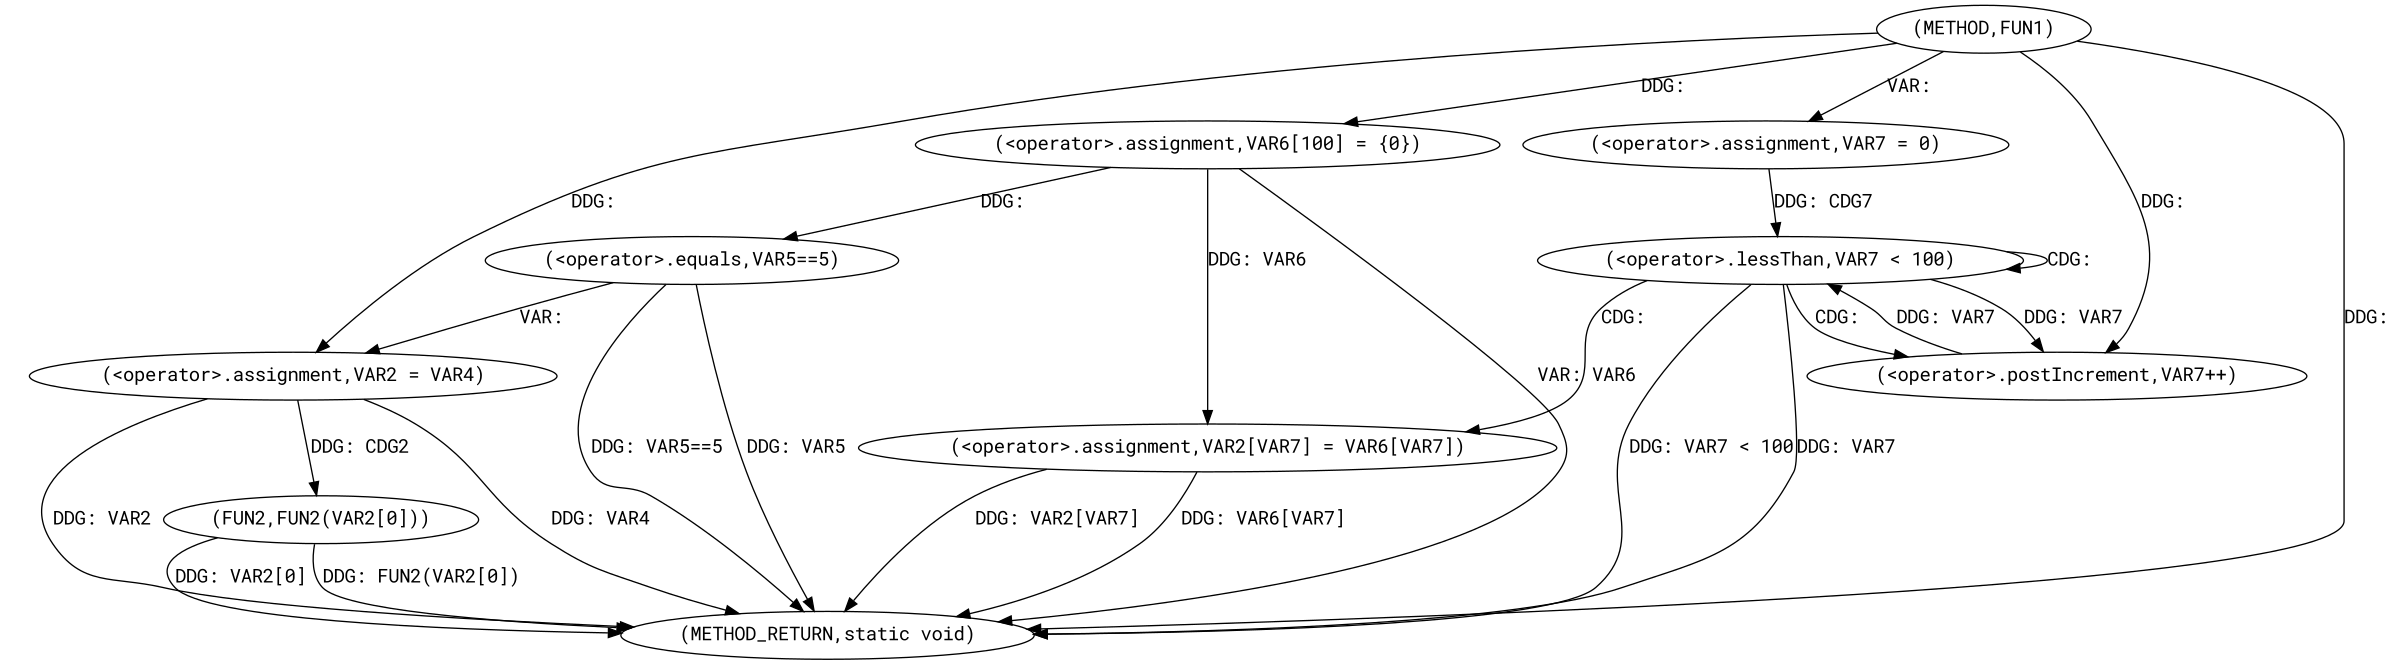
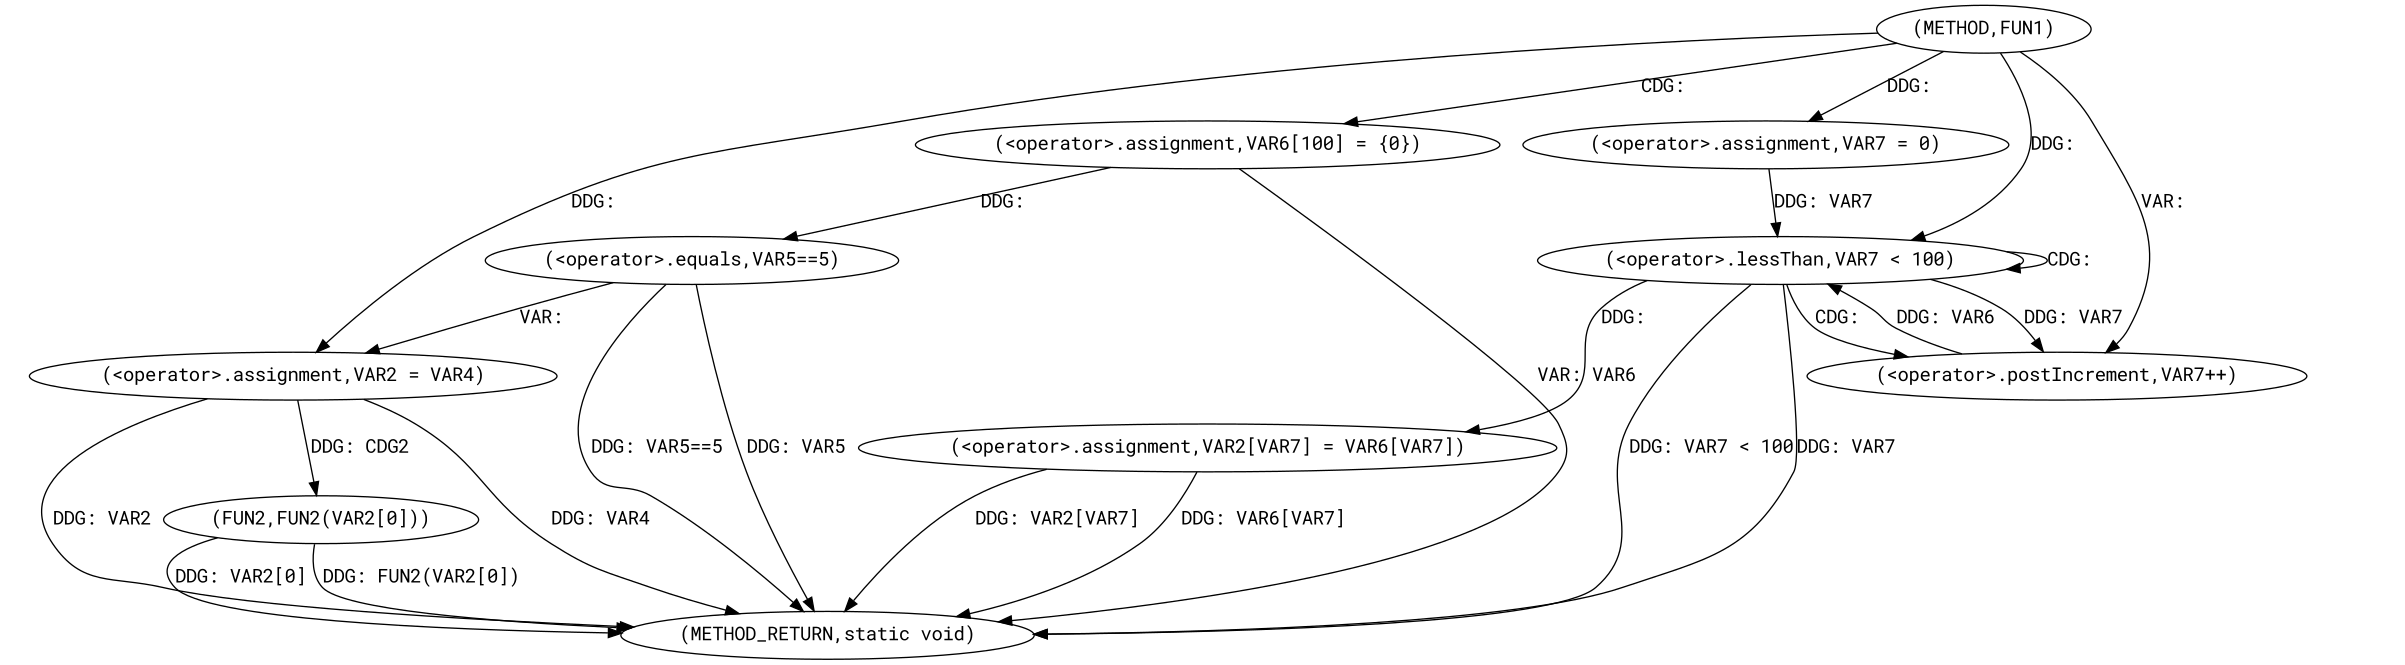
edge "(METHOD,FUN1)" -> "(<operator>.assignment,VAR6[100] = {0})": label "DDG: " -> "CDG: "
edge "(METHOD,FUN1)" -> "(<operator>.assignment,VAR7 = 0)": label "VAR: " -> "DDG: "
edge "(<operator>.assignment,VAR7 = 0)" -> "(<operator>.lessThan,VAR7 < 100)": label "DDG: CDG7" -> "DDG: VAR7"
edge "(METHOD,FUN1)" -> "(<operator>.postIncrement,VAR7++)": label "DDG: " -> "VAR: "
edge "(<operator>.assignment,VAR6[100] = {0})" -> "(<operator>.assignment,VAR2[VAR7] = VAR6[VAR7])": removed, label "DDG: VAR6"
edge "(<operator>.lessThan,VAR7 < 100)" -> "(<operator>.assignment,VAR2[VAR7] = VAR6[VAR7])": label "CDG: " -> "DDG: "
edge "(<operator>.postIncrement,VAR7++)" -> "(<operator>.lessThan,VAR7 < 100)": label "DDG: VAR7" -> "DDG: VAR6"
edge "(METHOD,FUN1)" -> "(METHOD_RETURN,static void)": now "(METHOD,FUN1)" -> "(<operator>.lessThan,VAR7 < 100)"
